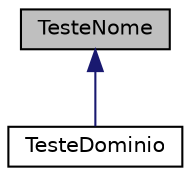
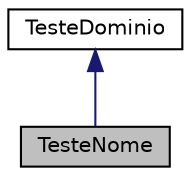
edge "TesteDominio" -> "TesteNome": reversed
